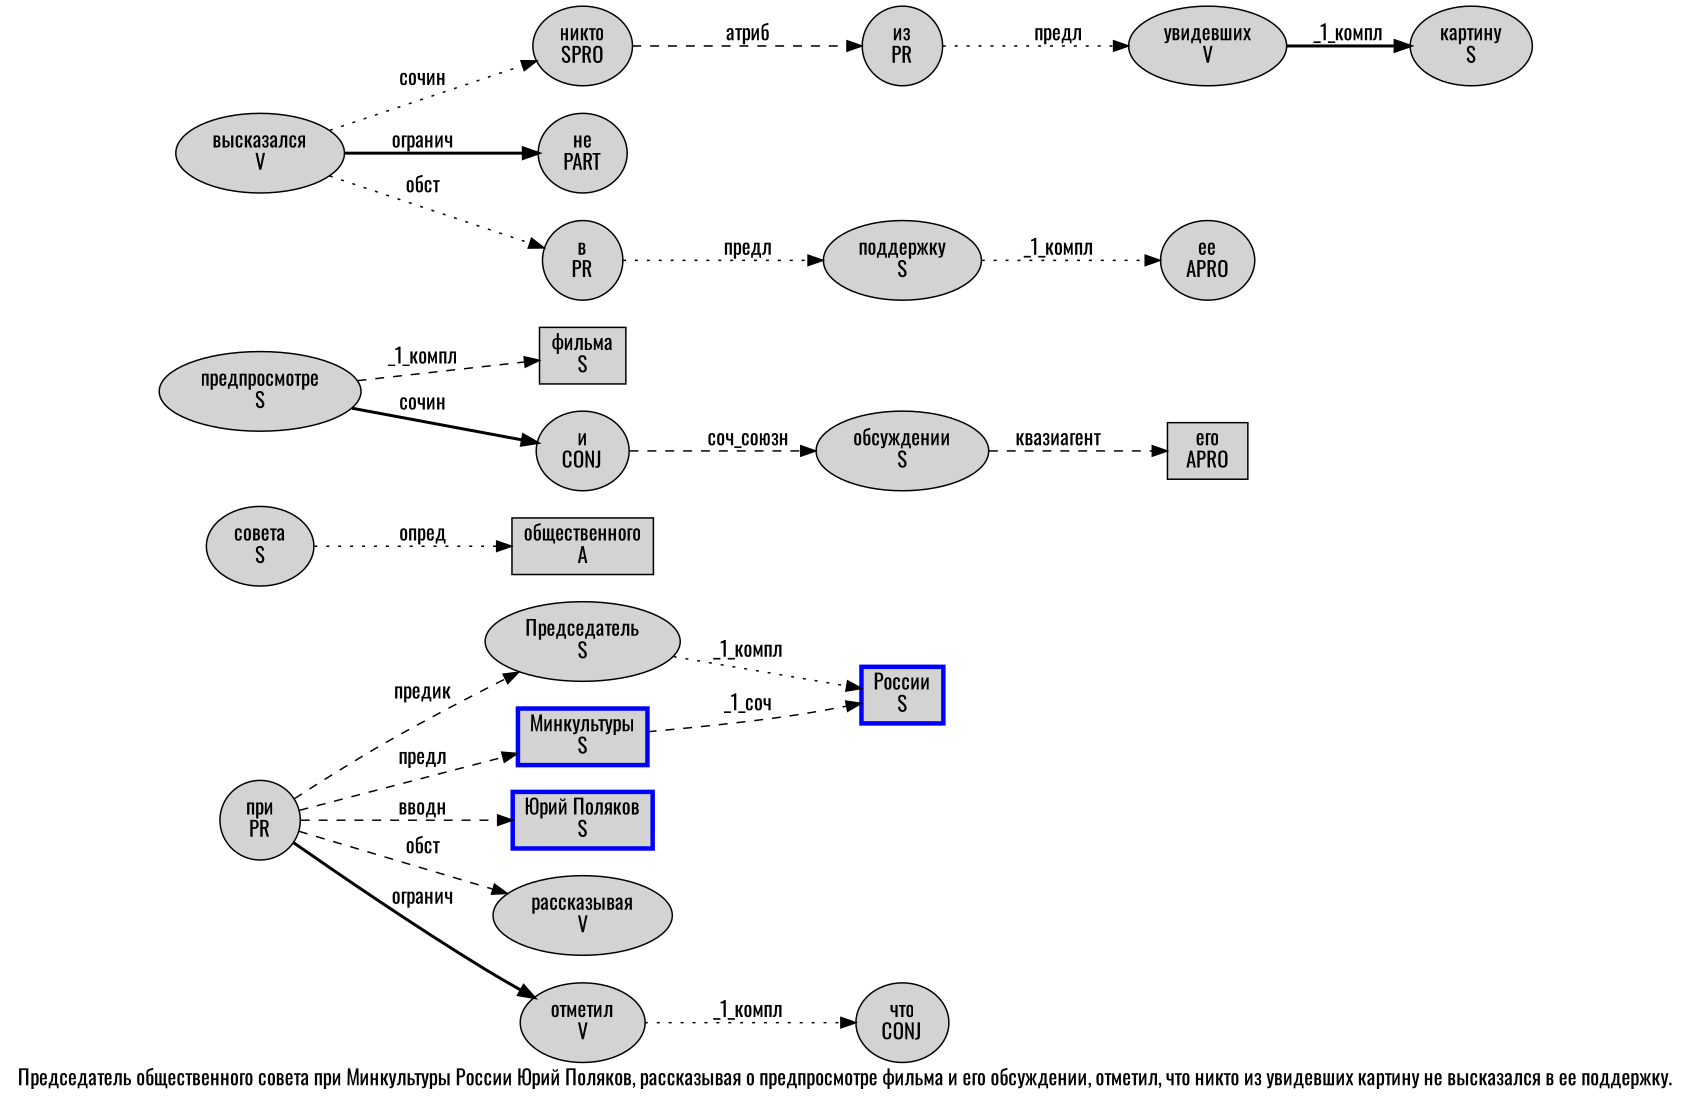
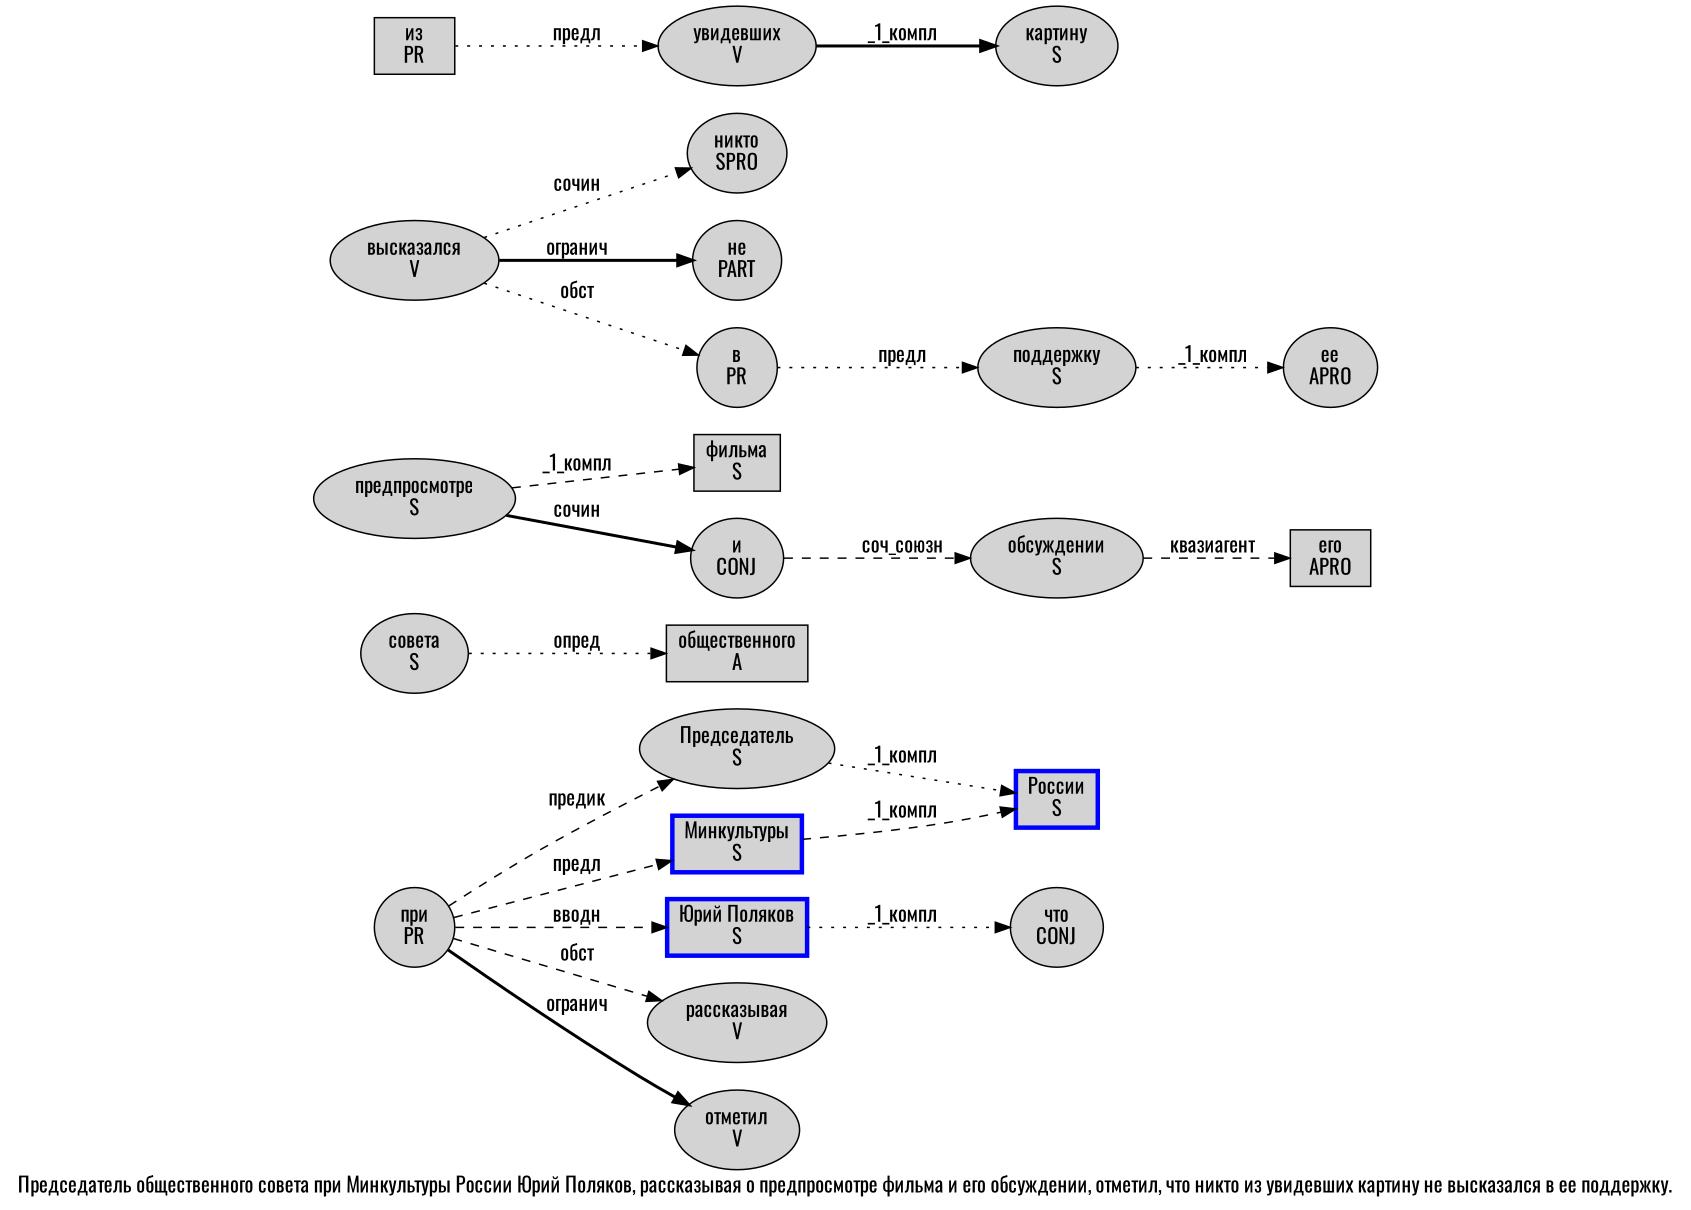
edge "никто SPRO" -> "из PR": removed, label "атриб"
node "из PR": shape ellipse -> box
edge "Минкультуры S" -> "России S": label "_1_соч" -> "_1_компл"
edge "отметил V" -> "что CONJ": now "Юрий Поляков S" -> "что CONJ"
